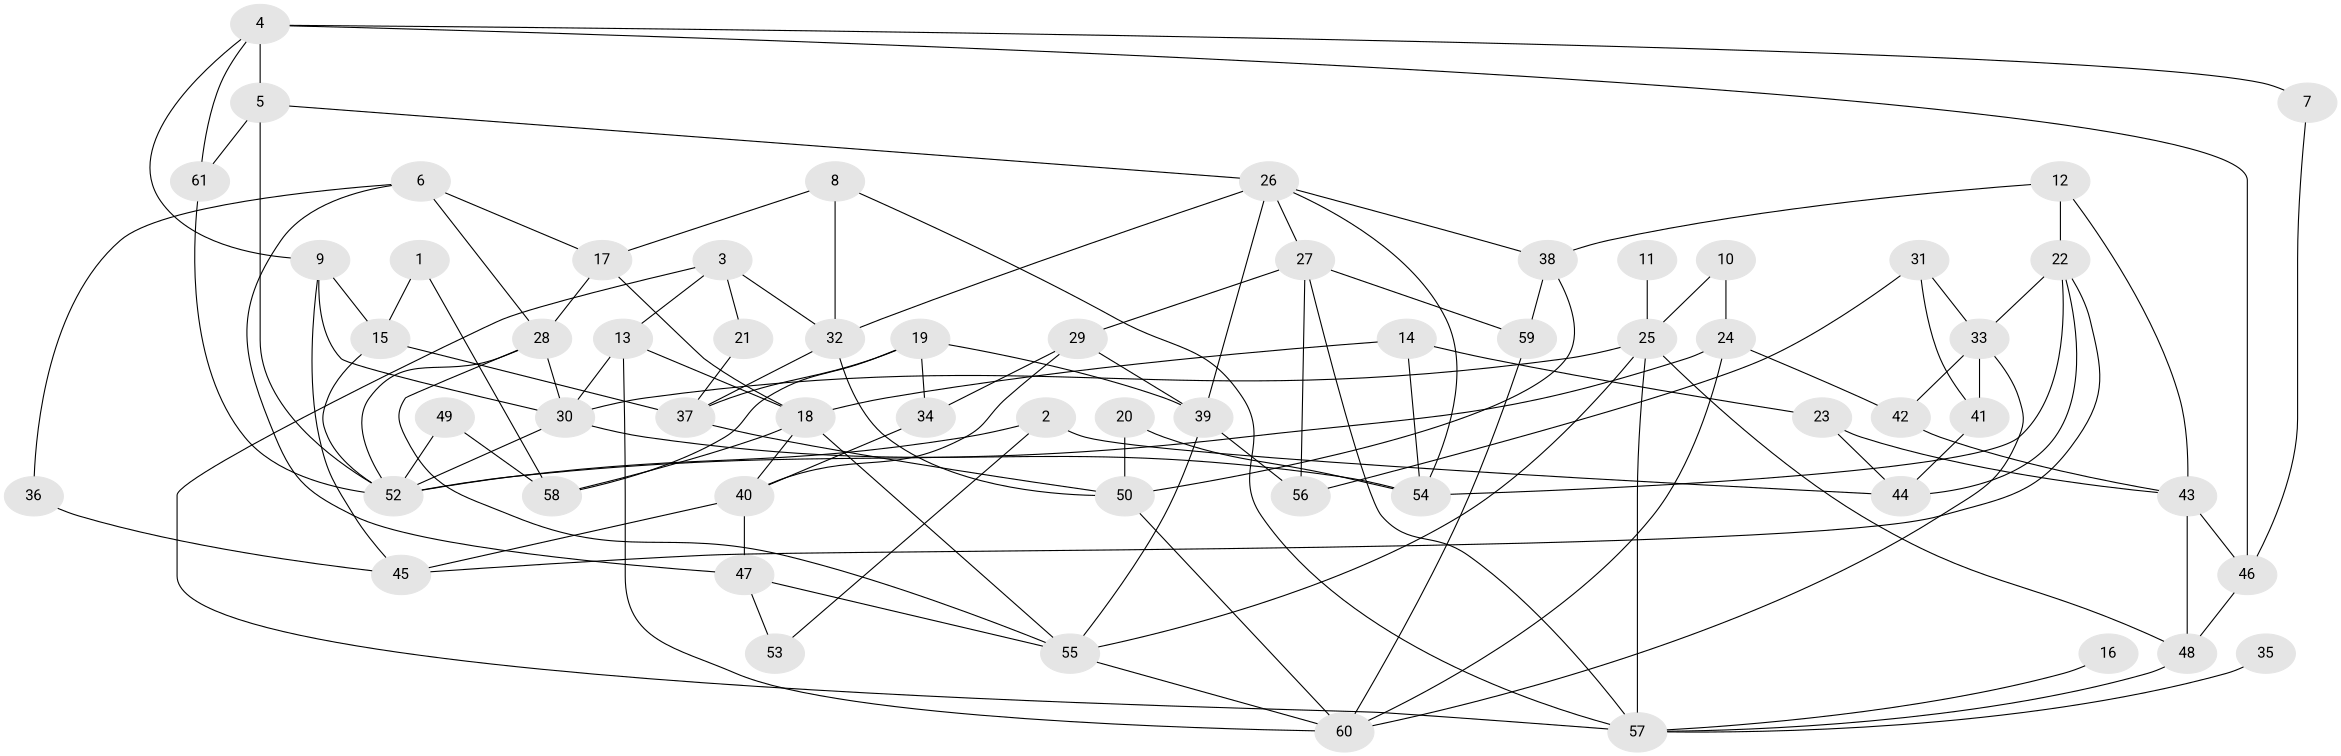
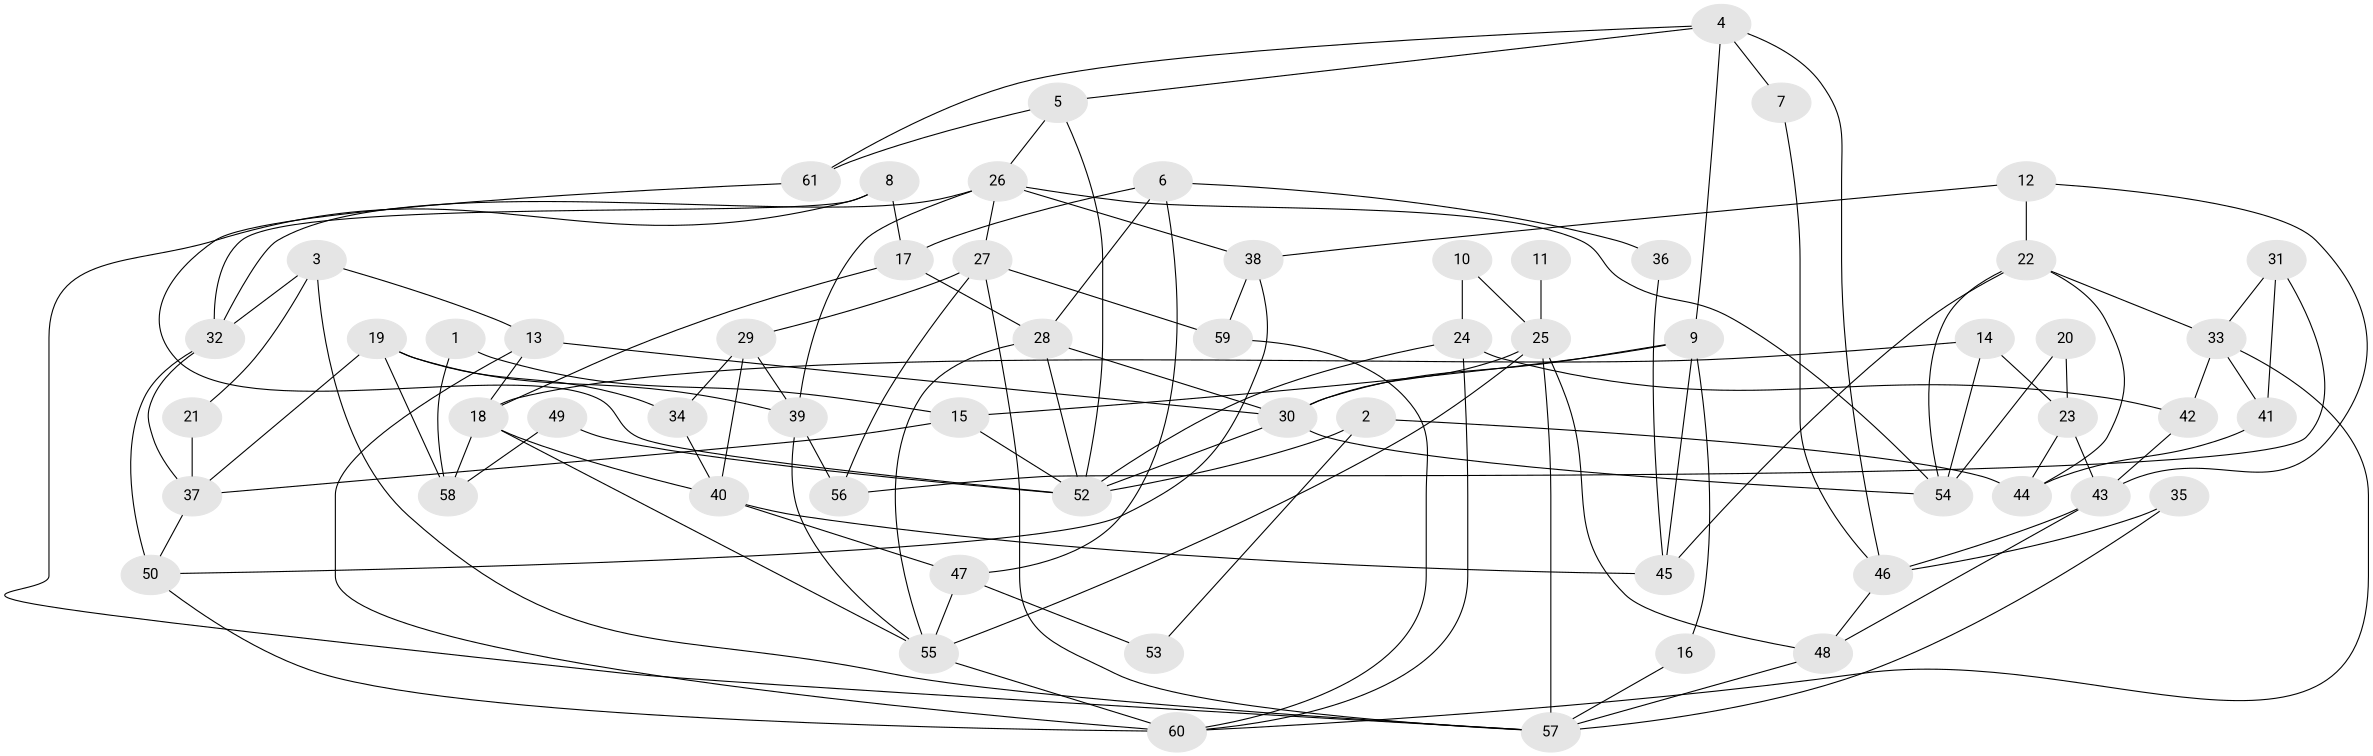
edge "20" -- "50": now "20" -- "23"
edge "9" -- "16": added
edge "35" -- "46": added
